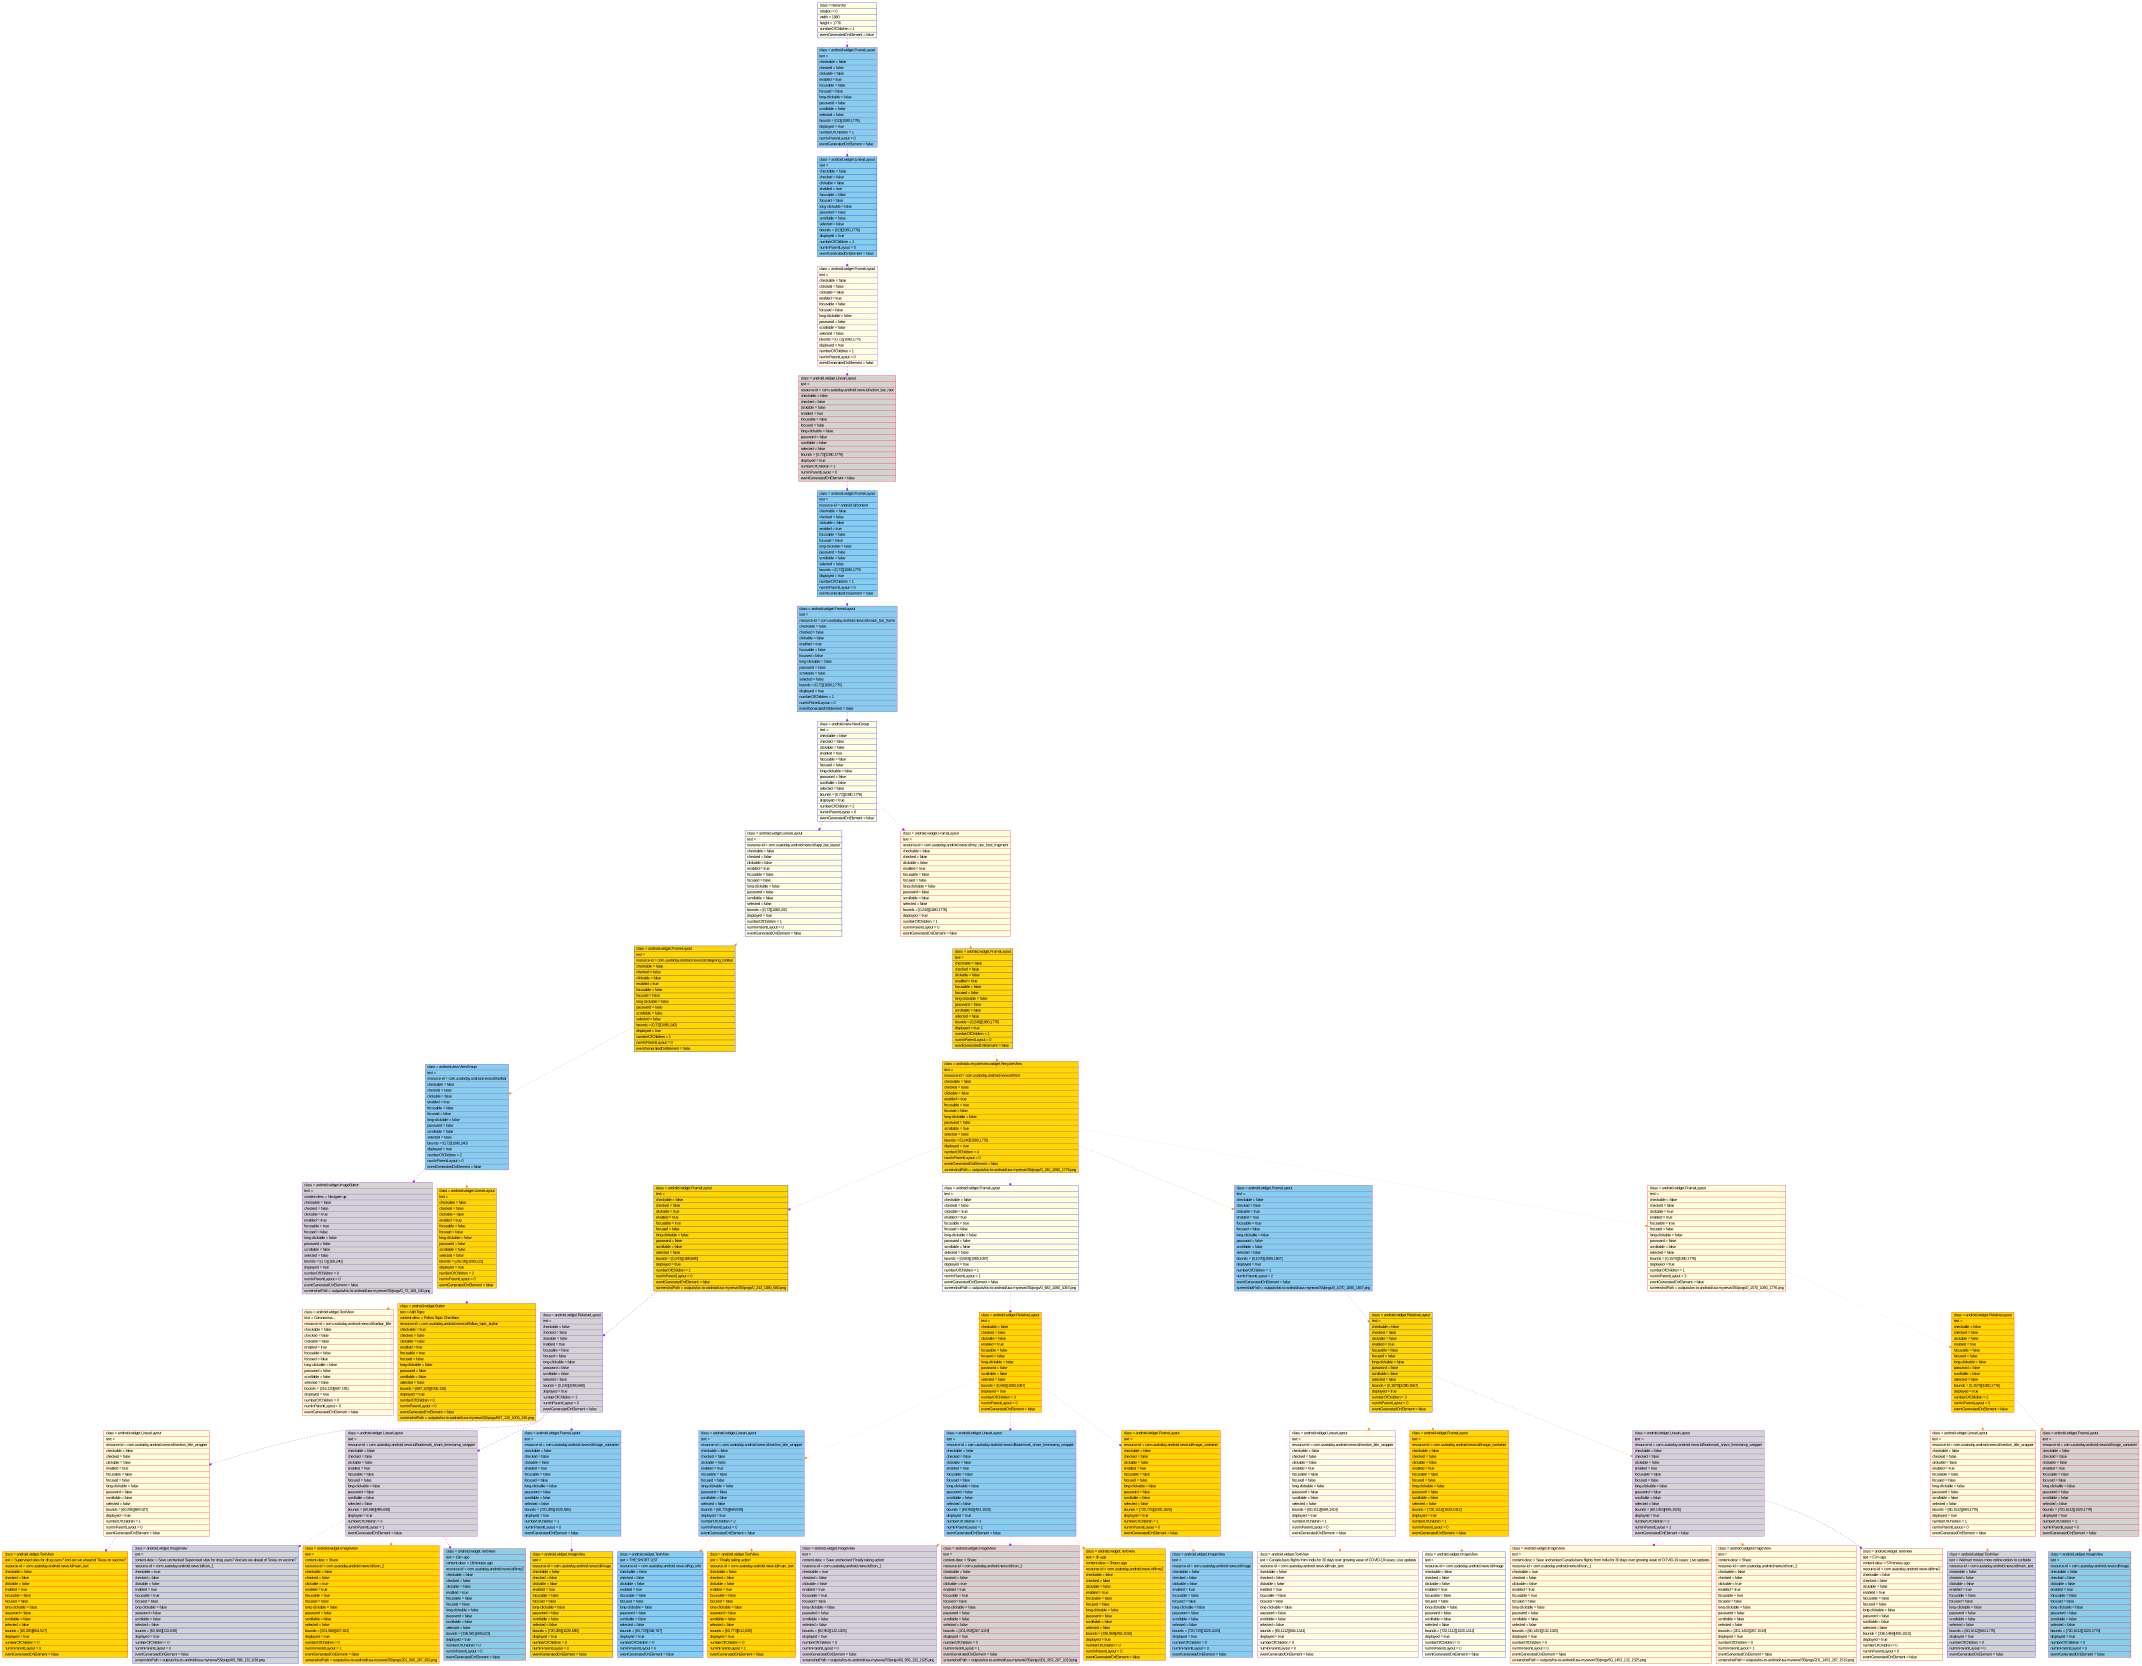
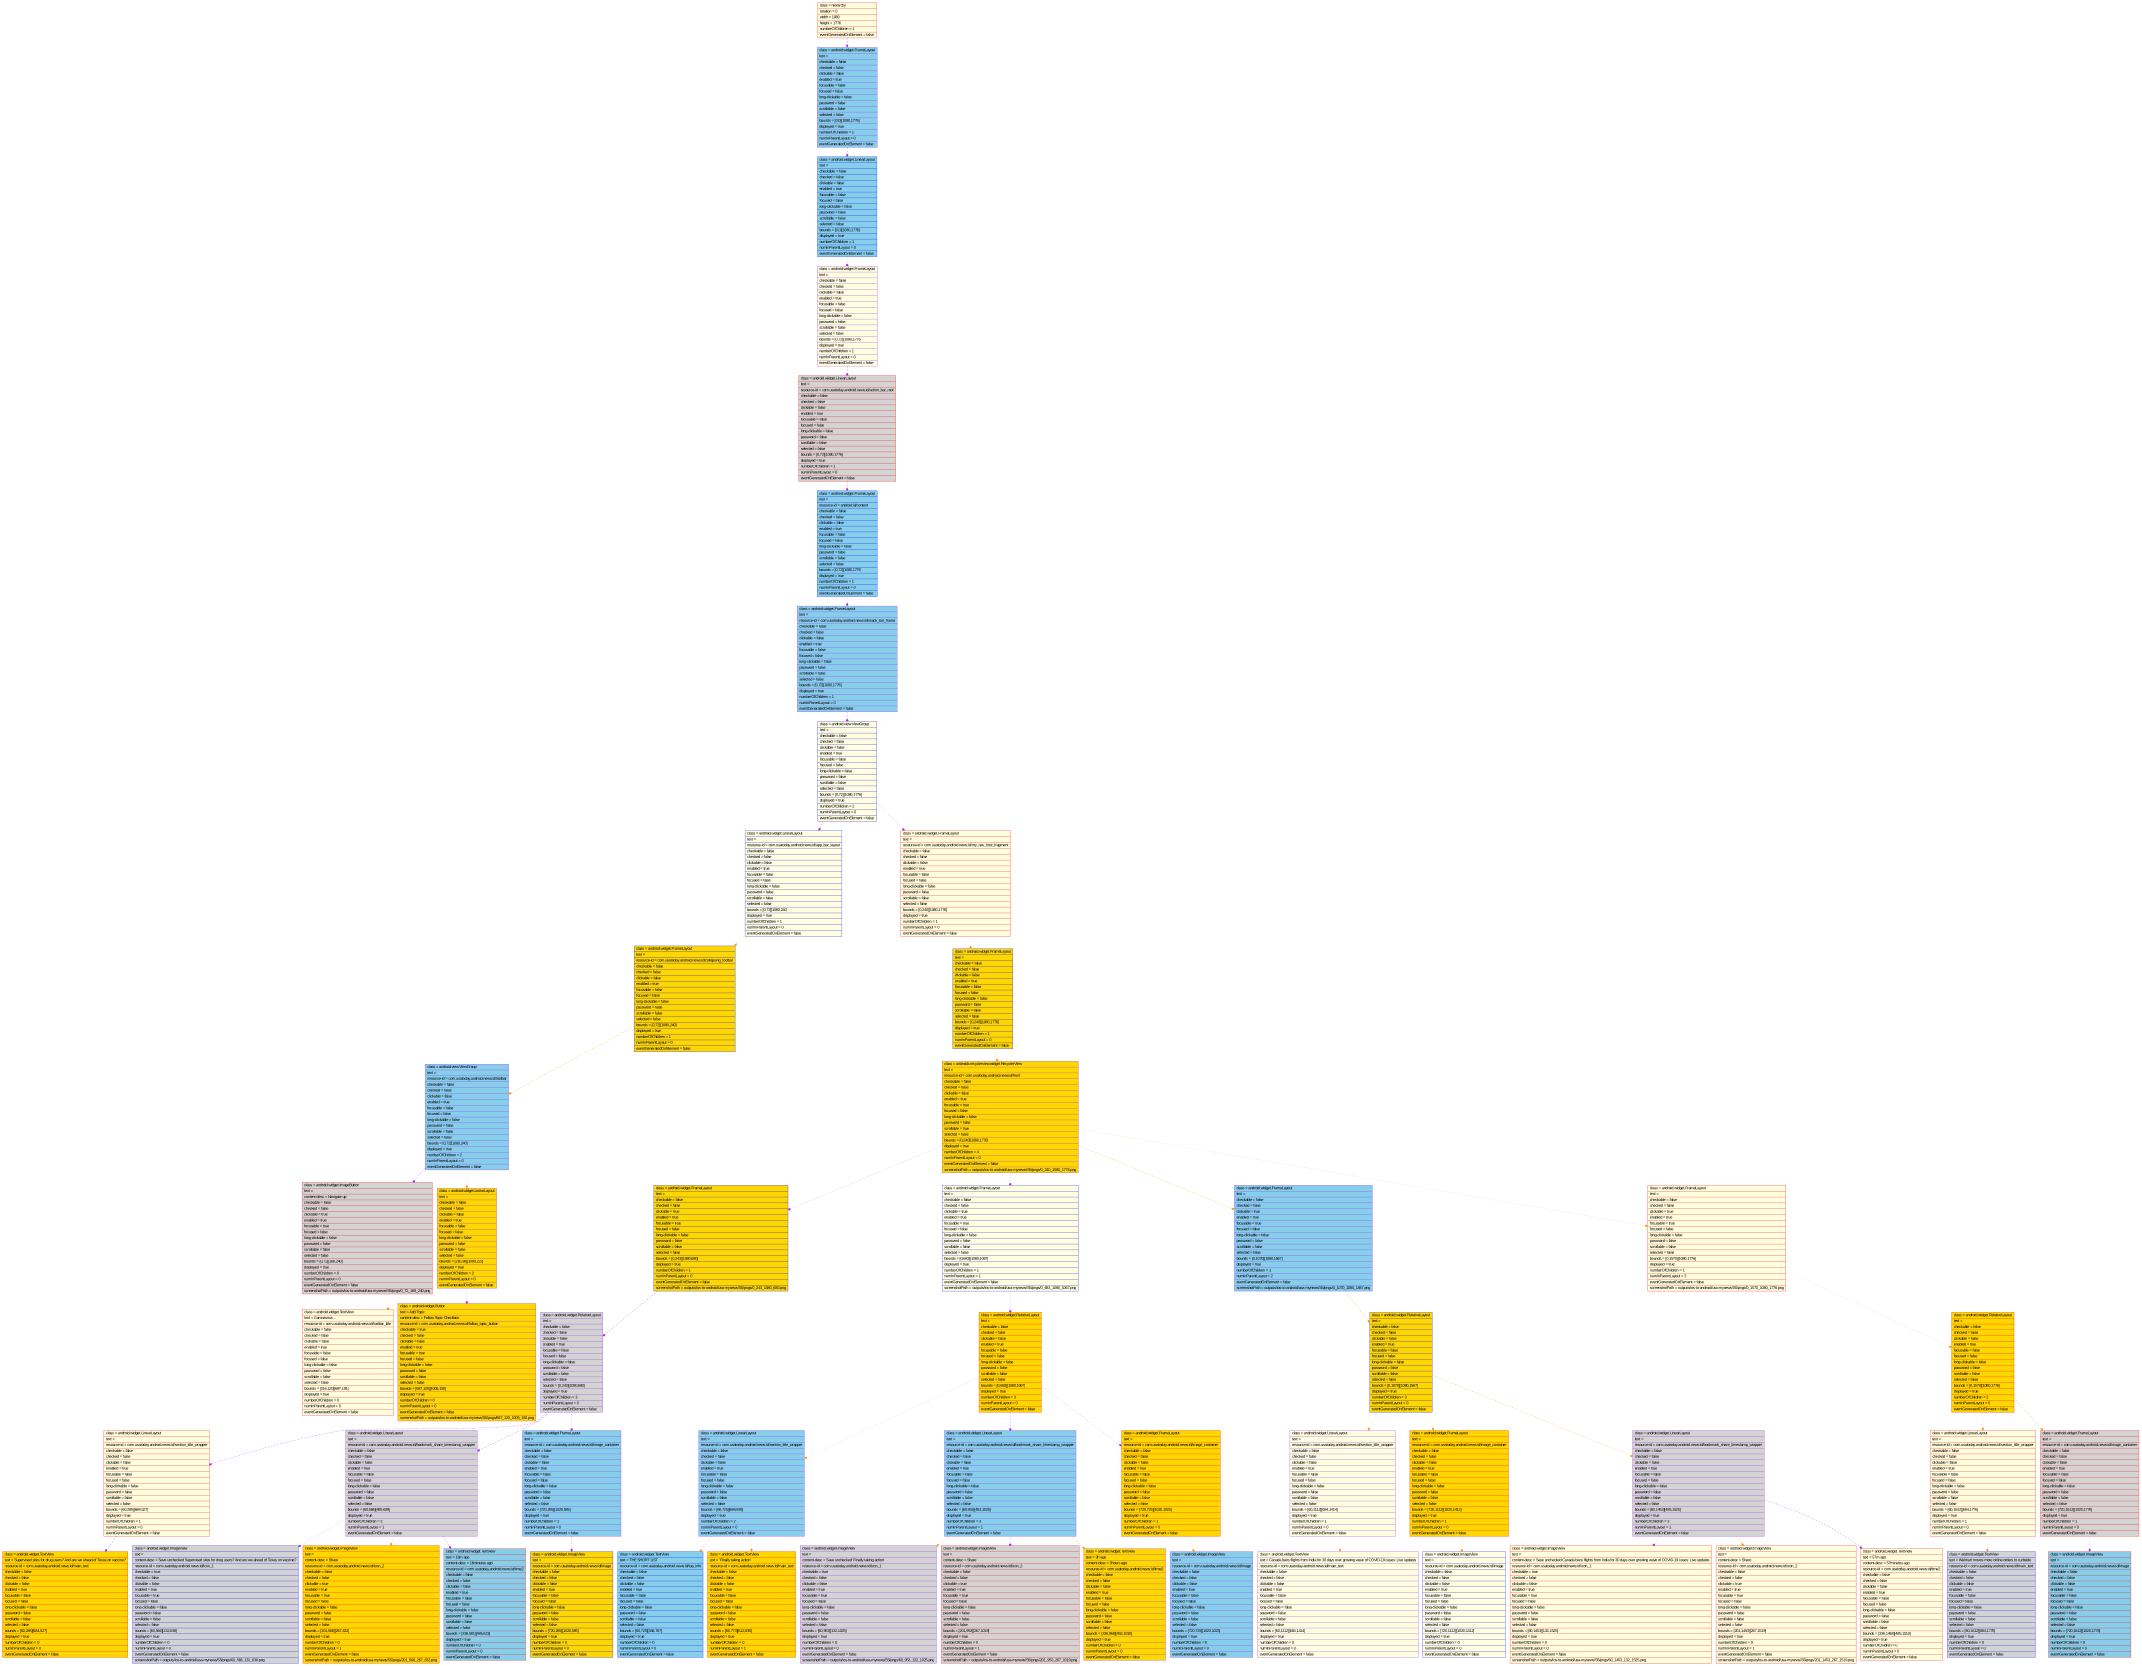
node "class = hierarchy": color blue -> red
node "class = android.widget.ImageButton": color purple -> red
